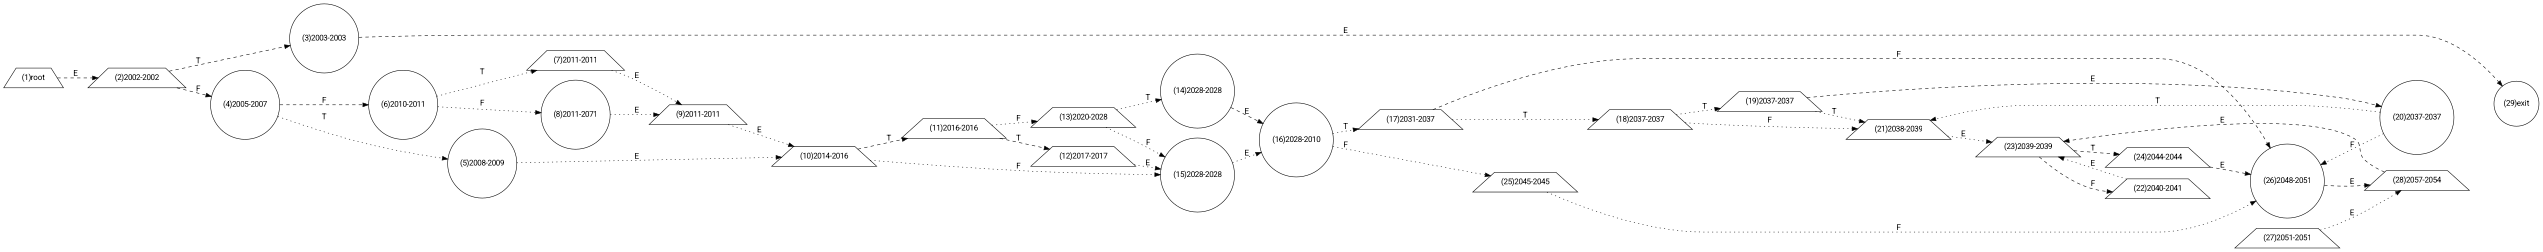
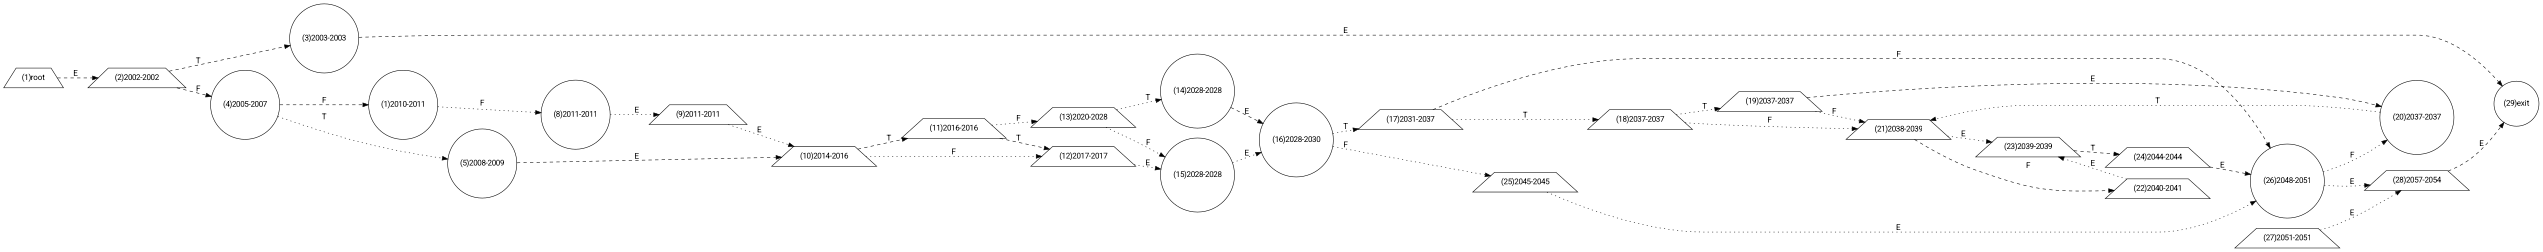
node "(7)2011-2011": removed
node "(6)2010-2011": label "(6)2010-2011" -> "(1)2010-2011"
edge "(19)2037-2037" -> "(21)2038-2039": label "T" -> "F"
node "(8)2011-2071": label "(8)2011-2071" -> "(8)2011-2011"
edge "(28)2057-2054" -> "(23)2039-2039": now "(28)2057-2054" -> "(29)exit"
node "(16)2028-2010": label "(16)2028-2010" -> "(16)2028-2030"
edge "(20)2037-2037" -> "(26)2048-2051": reversed
edge "(5)2008-2009" -> "(10)2014-2016": style dotted -> dashed
edge "(10)2014-2016" -> "(15)2028-2028": now "(10)2014-2016" -> "(12)2017-2017"
edge "(23)2039-2039" -> "(22)2040-2041": now "(21)2038-2039" -> "(22)2040-2041"
edge "(26)2048-2051" -> "(28)2057-2054": style dashed -> dotted
edge "(25)2045-2045" -> "(26)2048-2051": label "F" -> "E"
